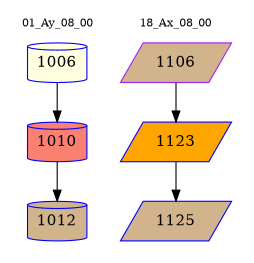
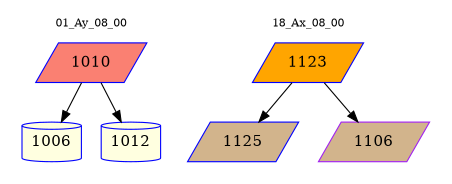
edge "1006" -> "1010": reversed
edge "1106" -> "1123": reversed
node "1010": shape cylinder -> parallelogram
node "1012": fillcolor tan -> lightyellow
